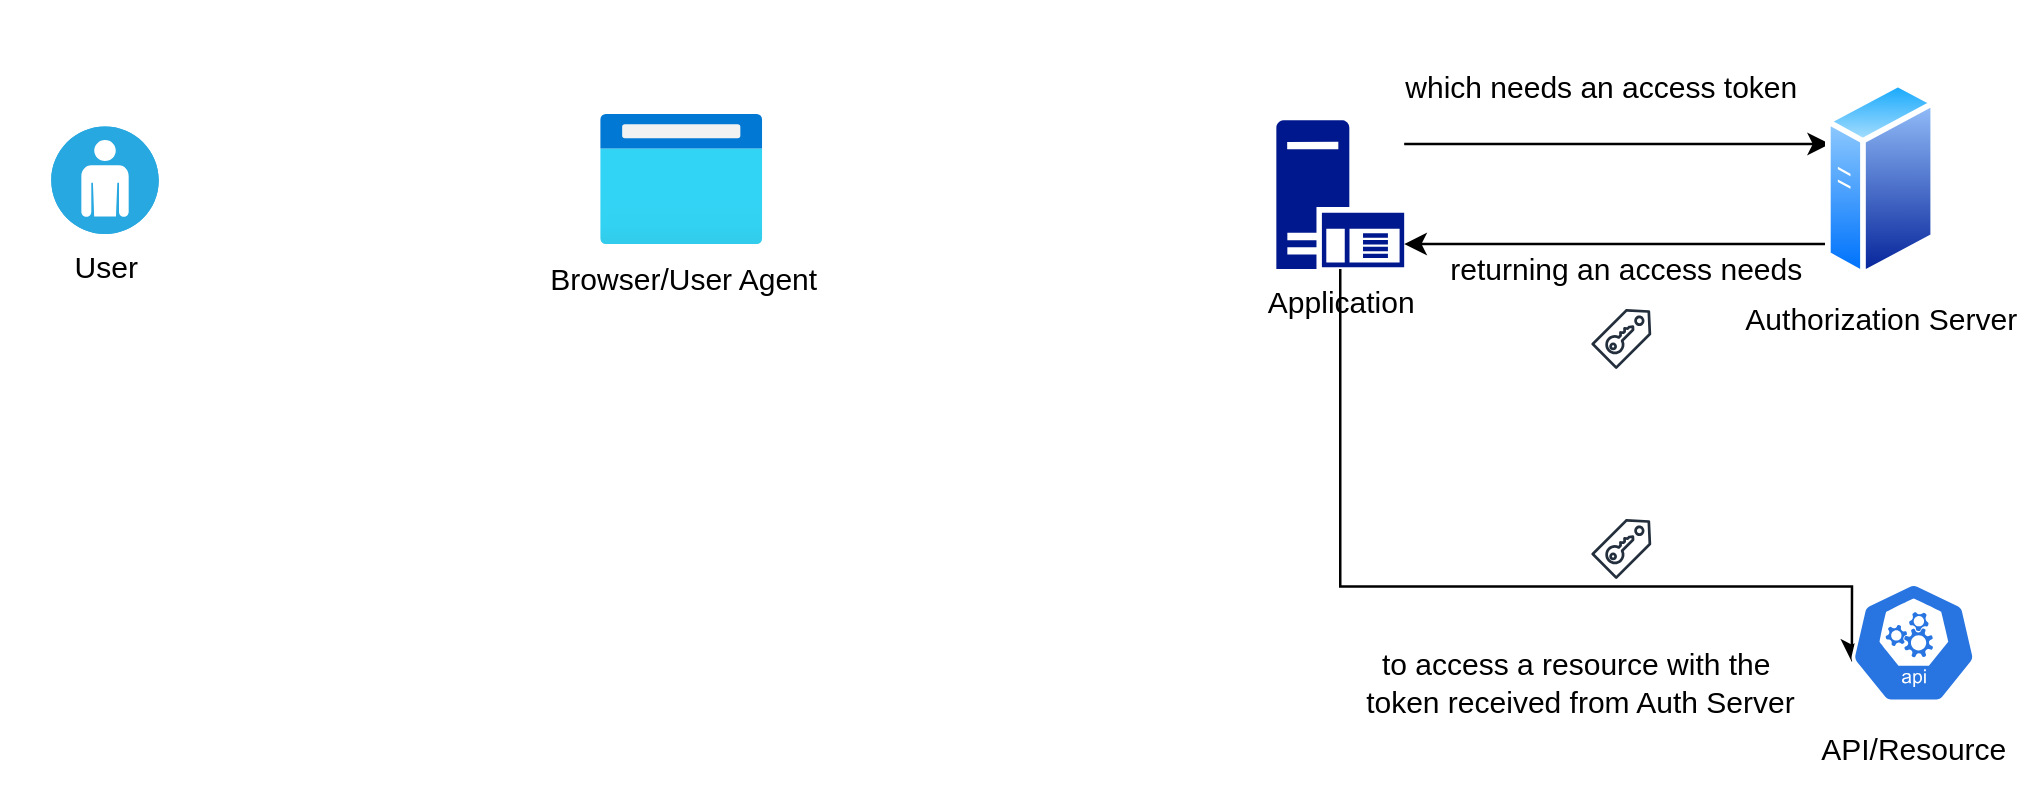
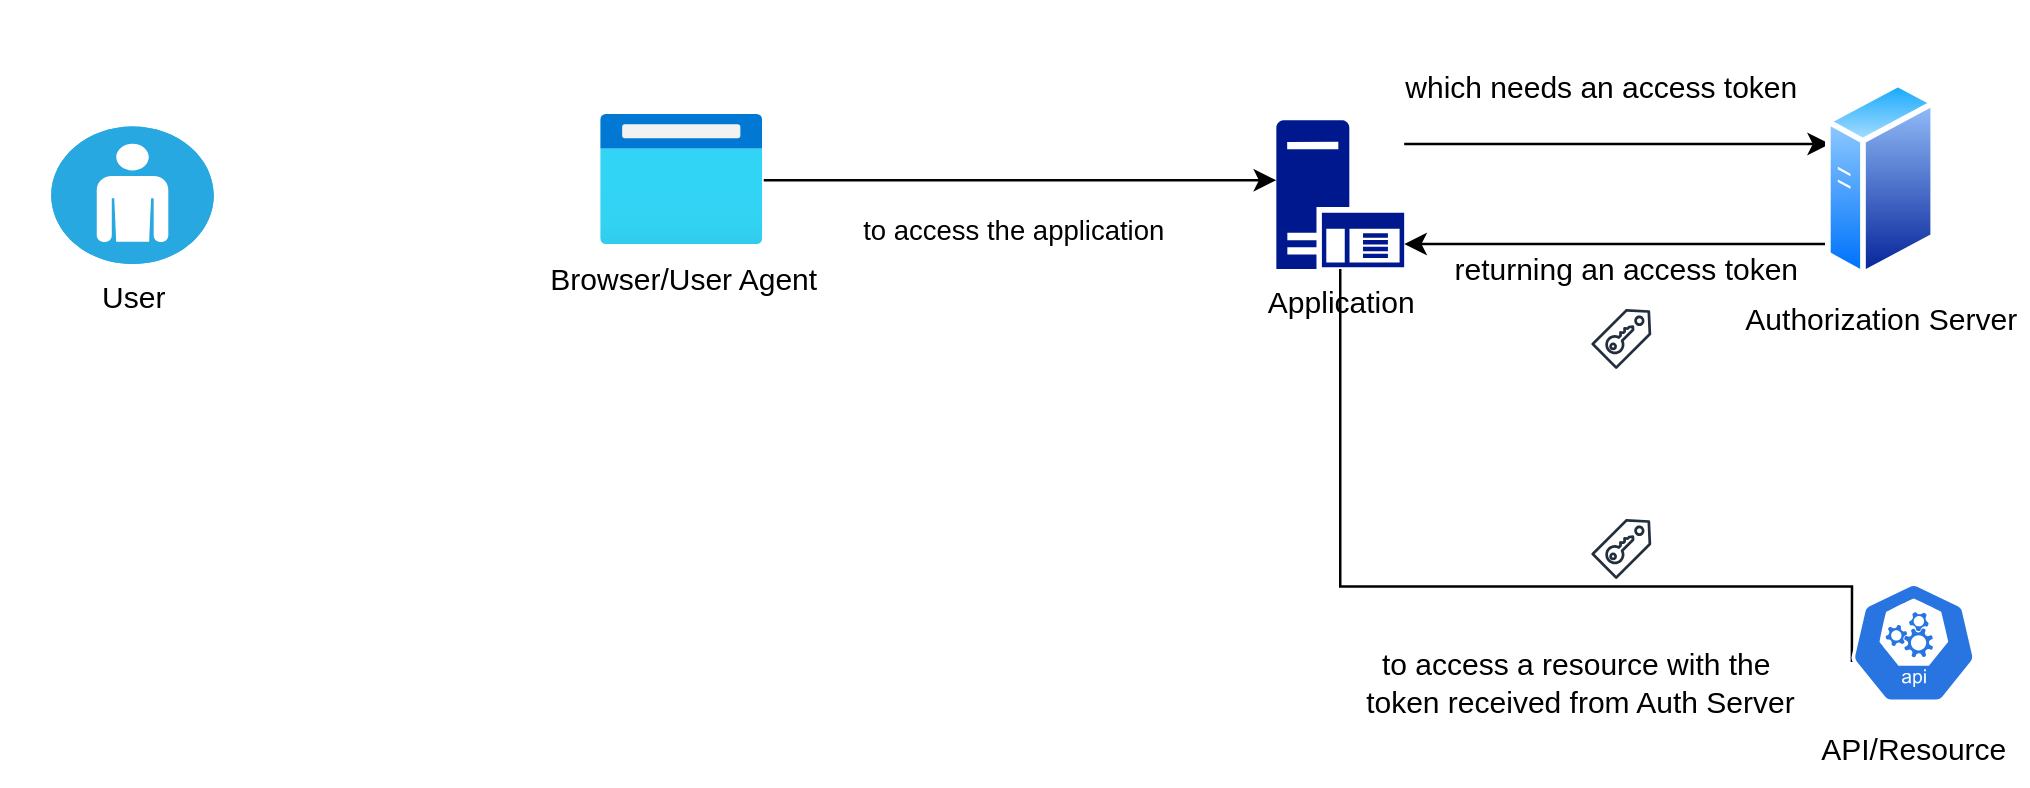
node "User": size 108x108 -> 163x138
edge "Browser/User Agent" -> "Application": added, label "to access the application"
node "returning an access needs": label "returning an access needs" -> "returning an access token"
edge "Application" -> "API/Resource": arrowhead classic -> none
